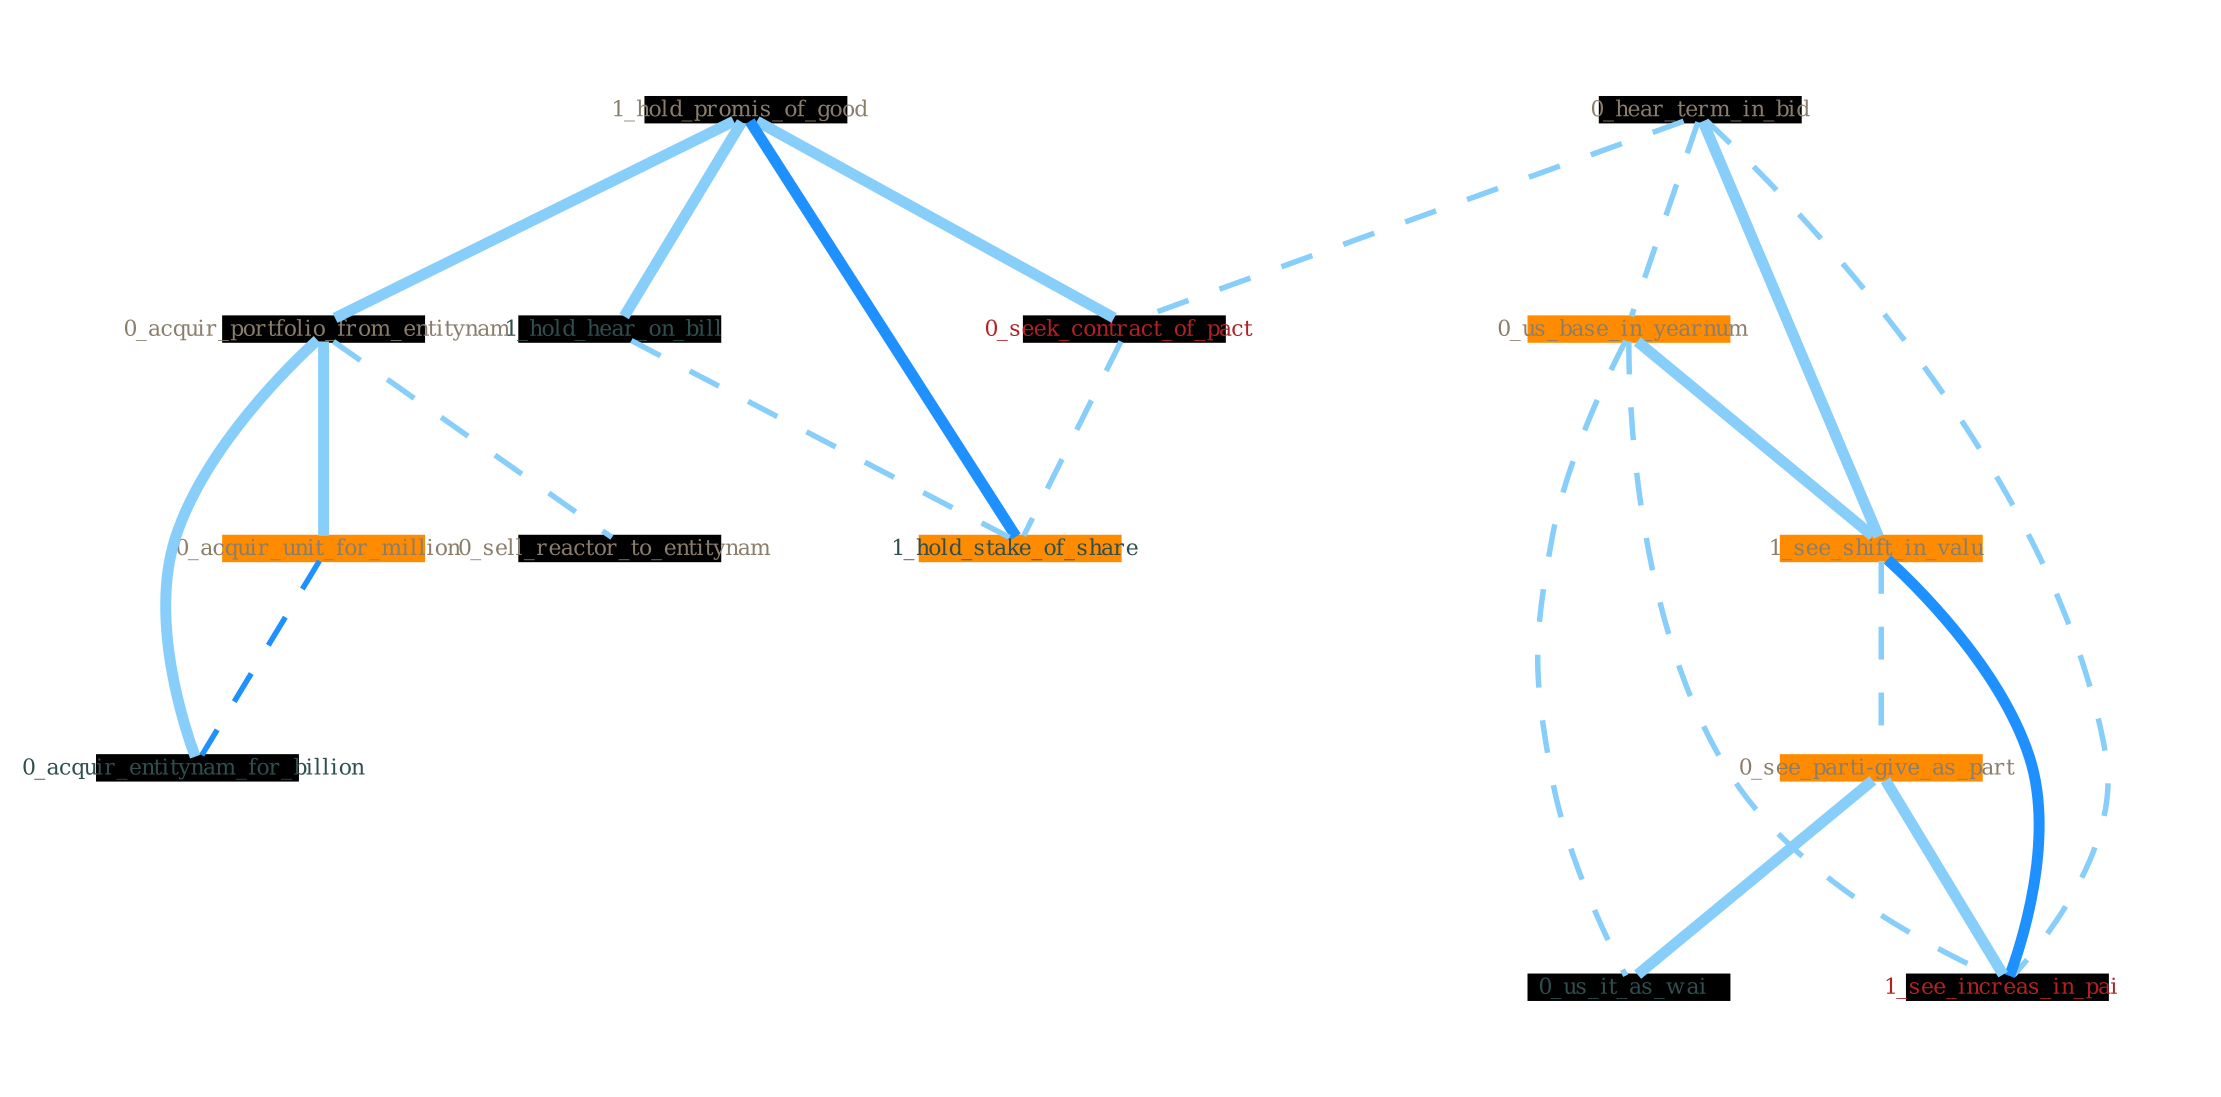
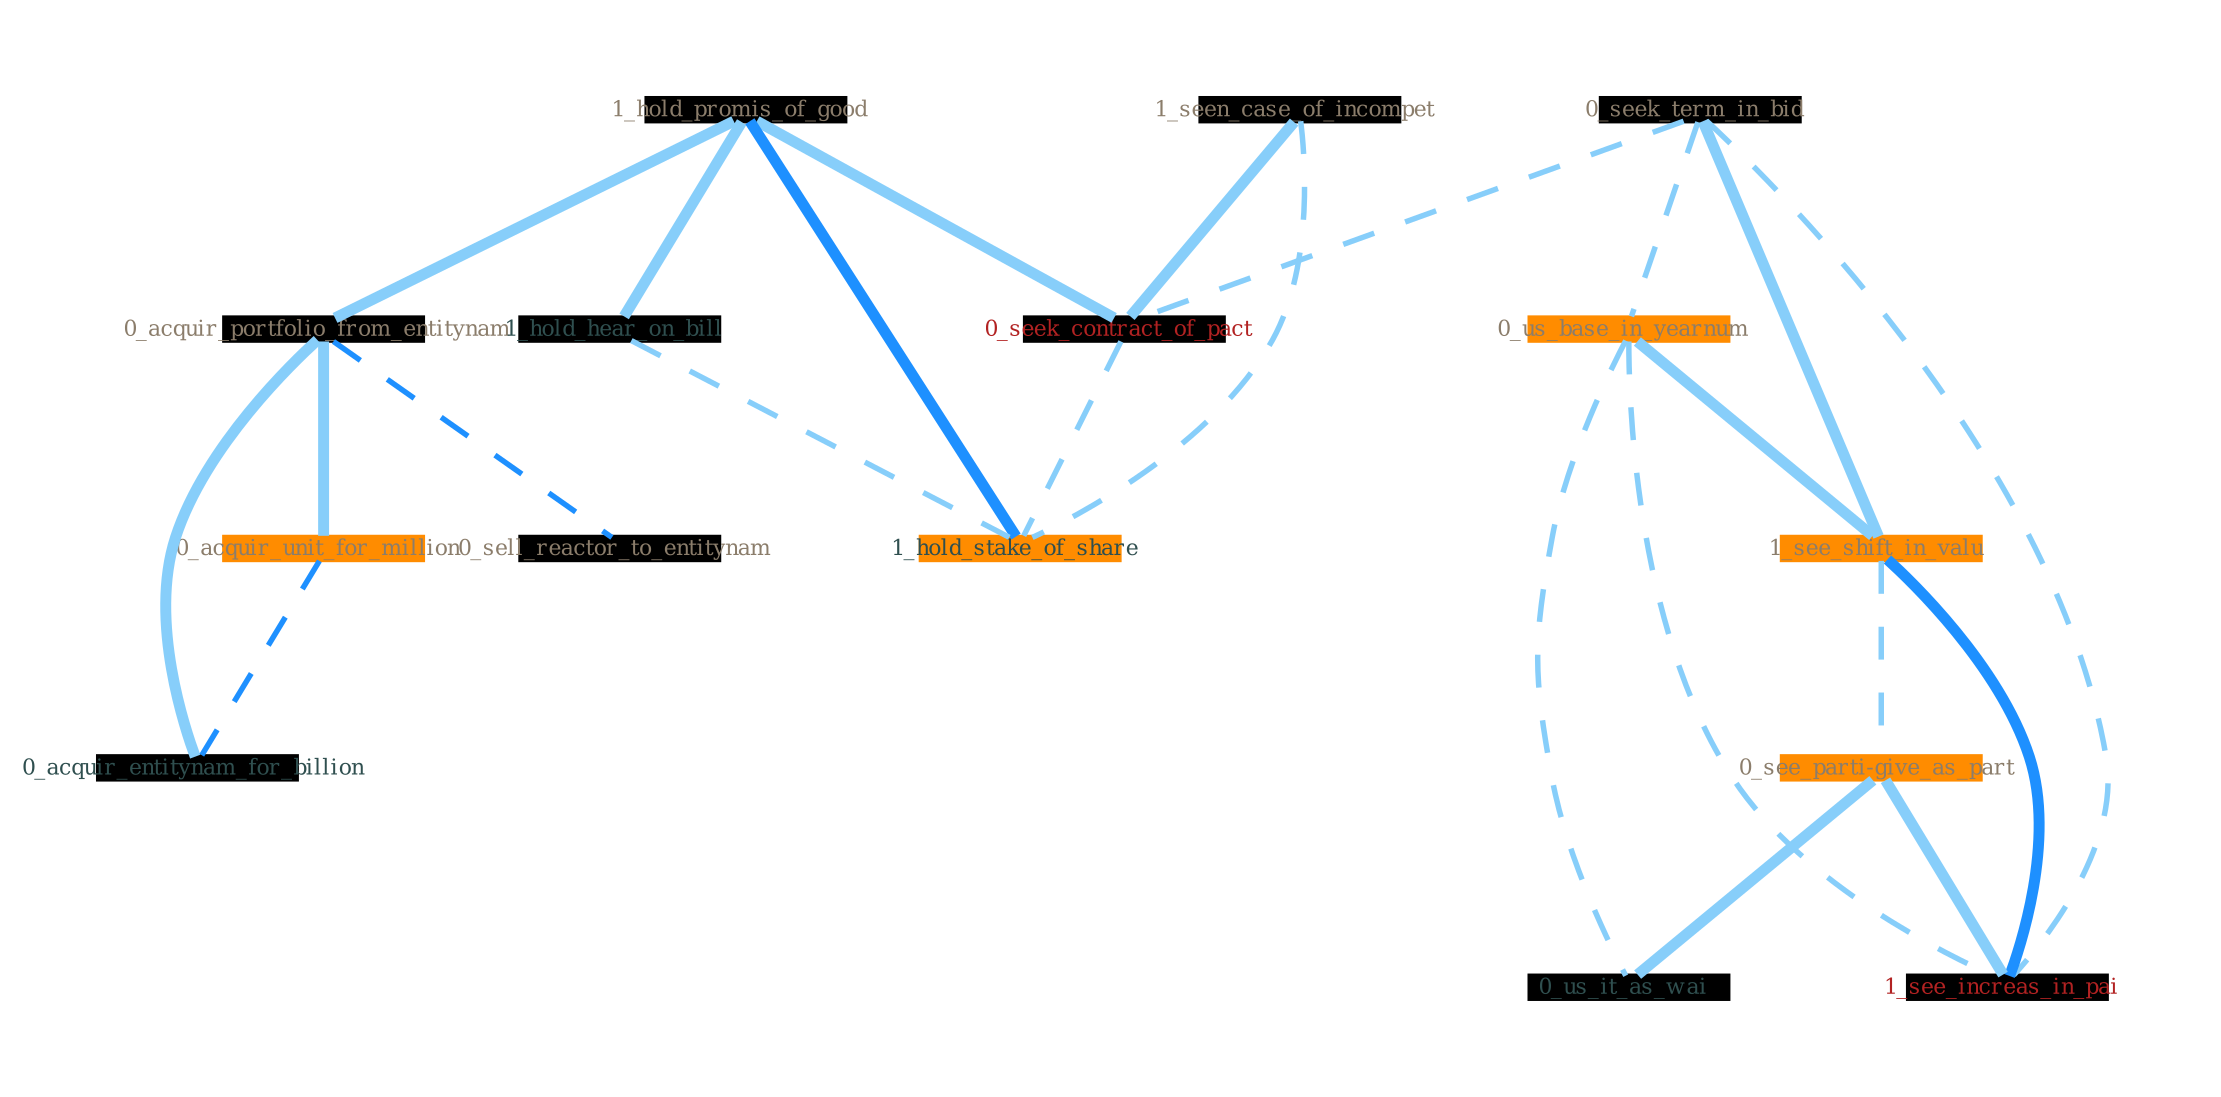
node "1_seen_case_of_incompet": added
node "0_hear_term_in_bid": label "0_hear_term_in_bid" -> "0_seek_term_in_bid"
edge "0_acquir_portfolio_from_entitynam" -- "0_sell_reactor_to_entitynam": color #87cefa -> #1e90ff
